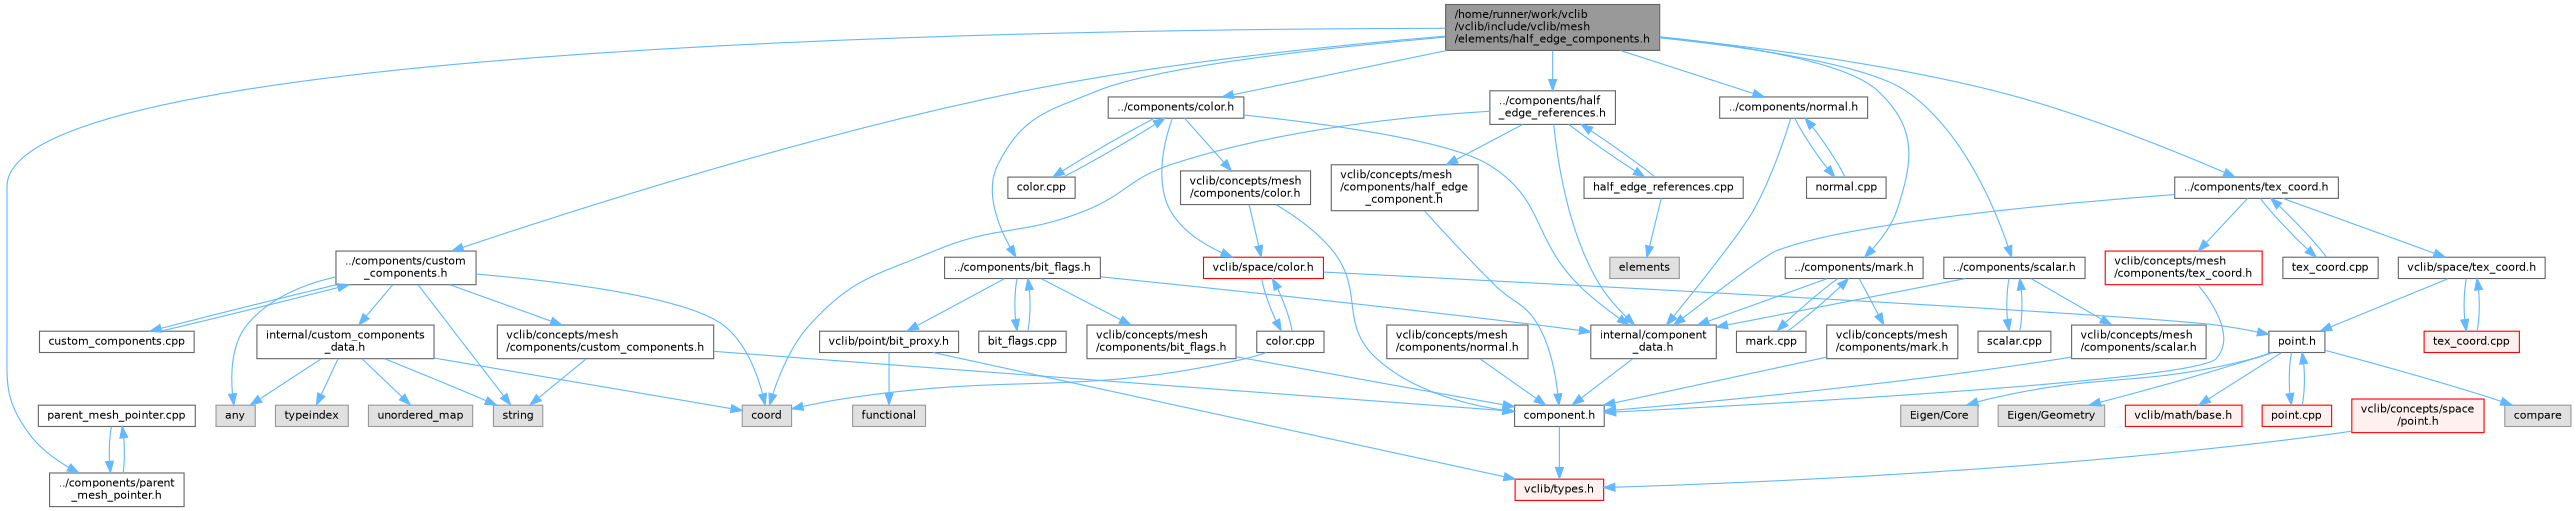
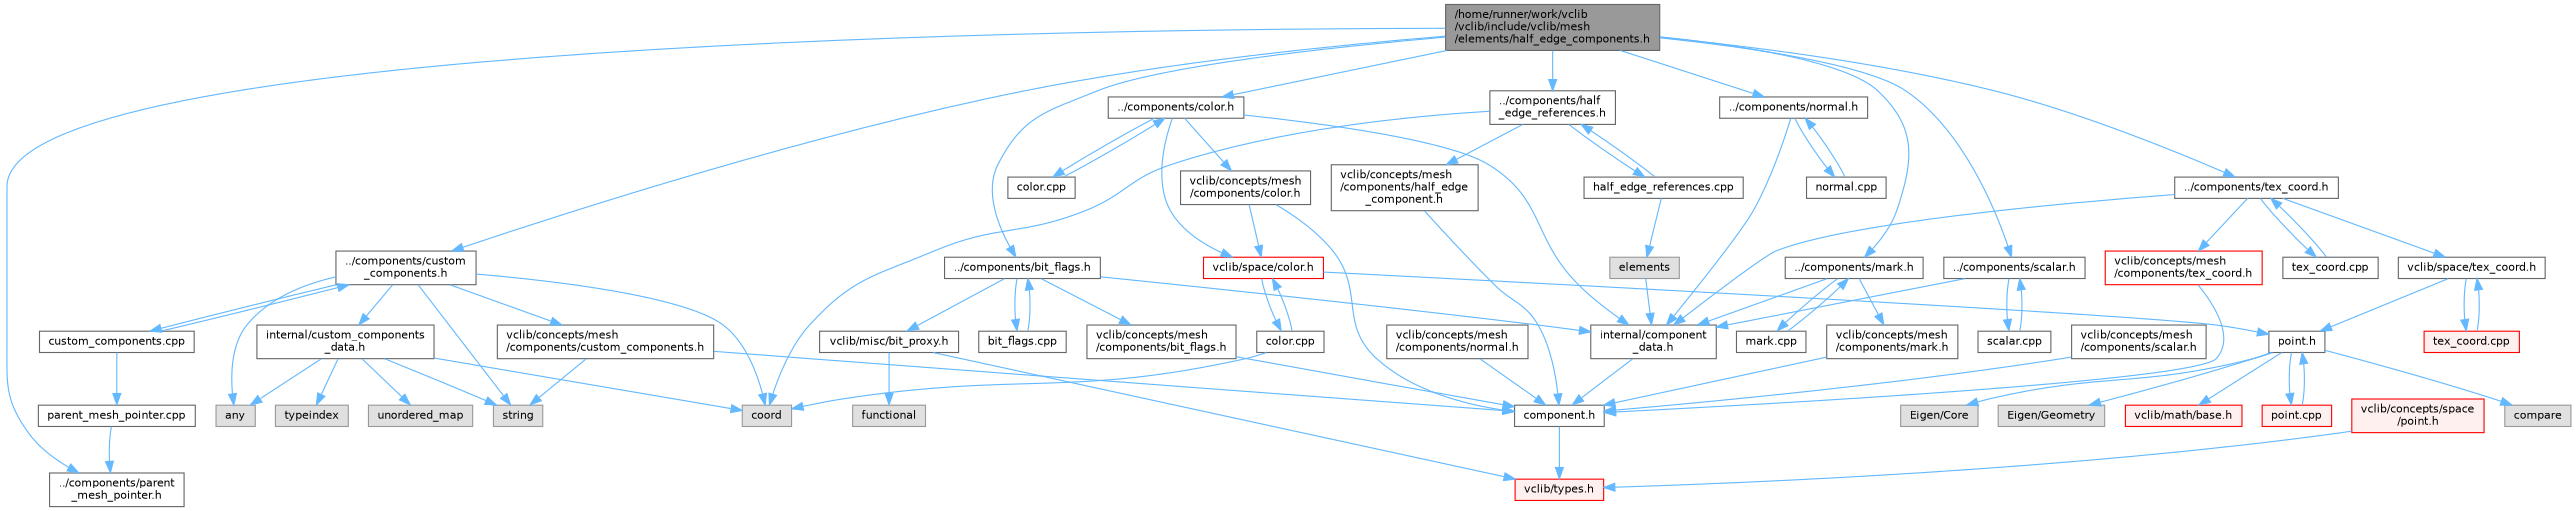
edge "../components/half _edge_references.h" -> "internal/component _data.h": now "elements" -> "internal/component _data.h"
edge "../components/scalar.h" -> "vclib/concepts/mesh /components/scalar.h": removed
node "vclib/point/bit_proxy.h": label "vclib/point/bit_proxy.h" -> "vclib/misc/bit_proxy.h"
edge "../components/parent _mesh_pointer.h" -> "parent_mesh_pointer.cpp": now "custom_components.cpp" -> "parent_mesh_pointer.cpp"
